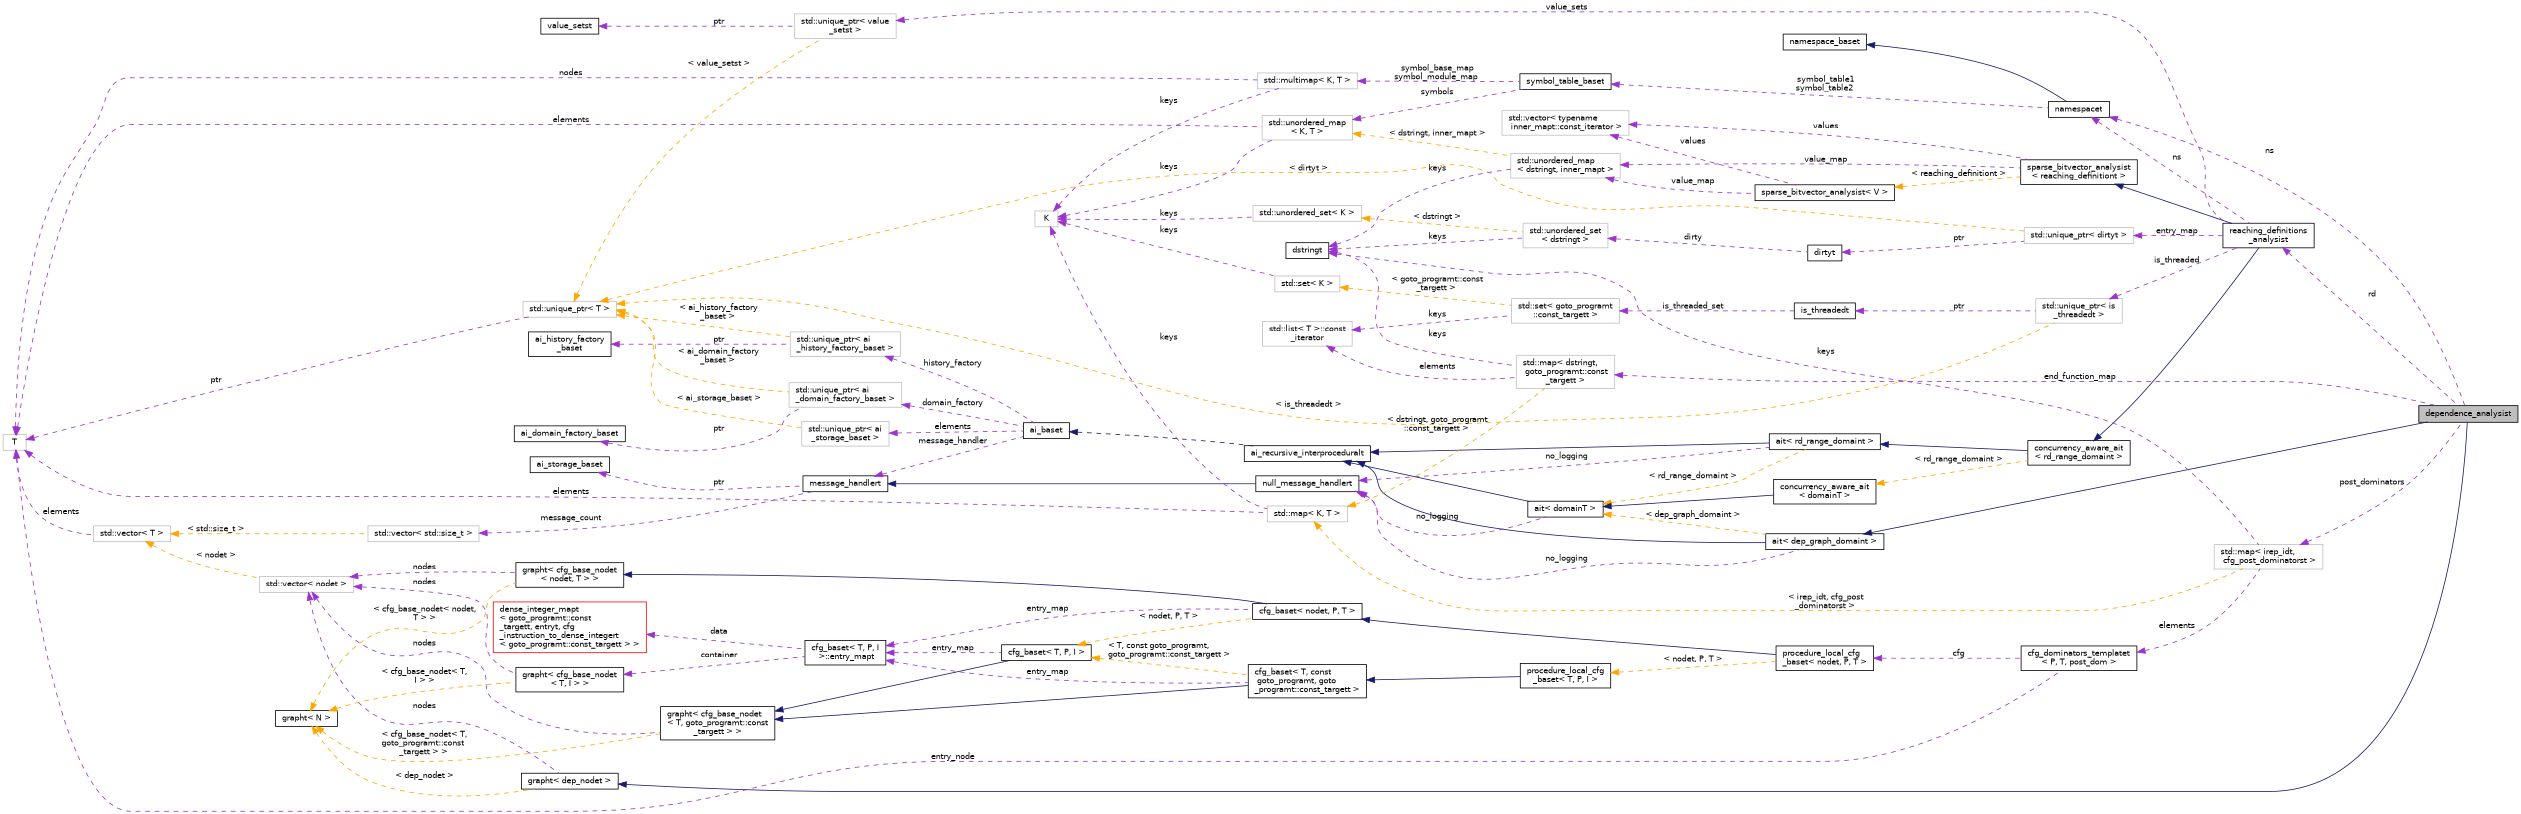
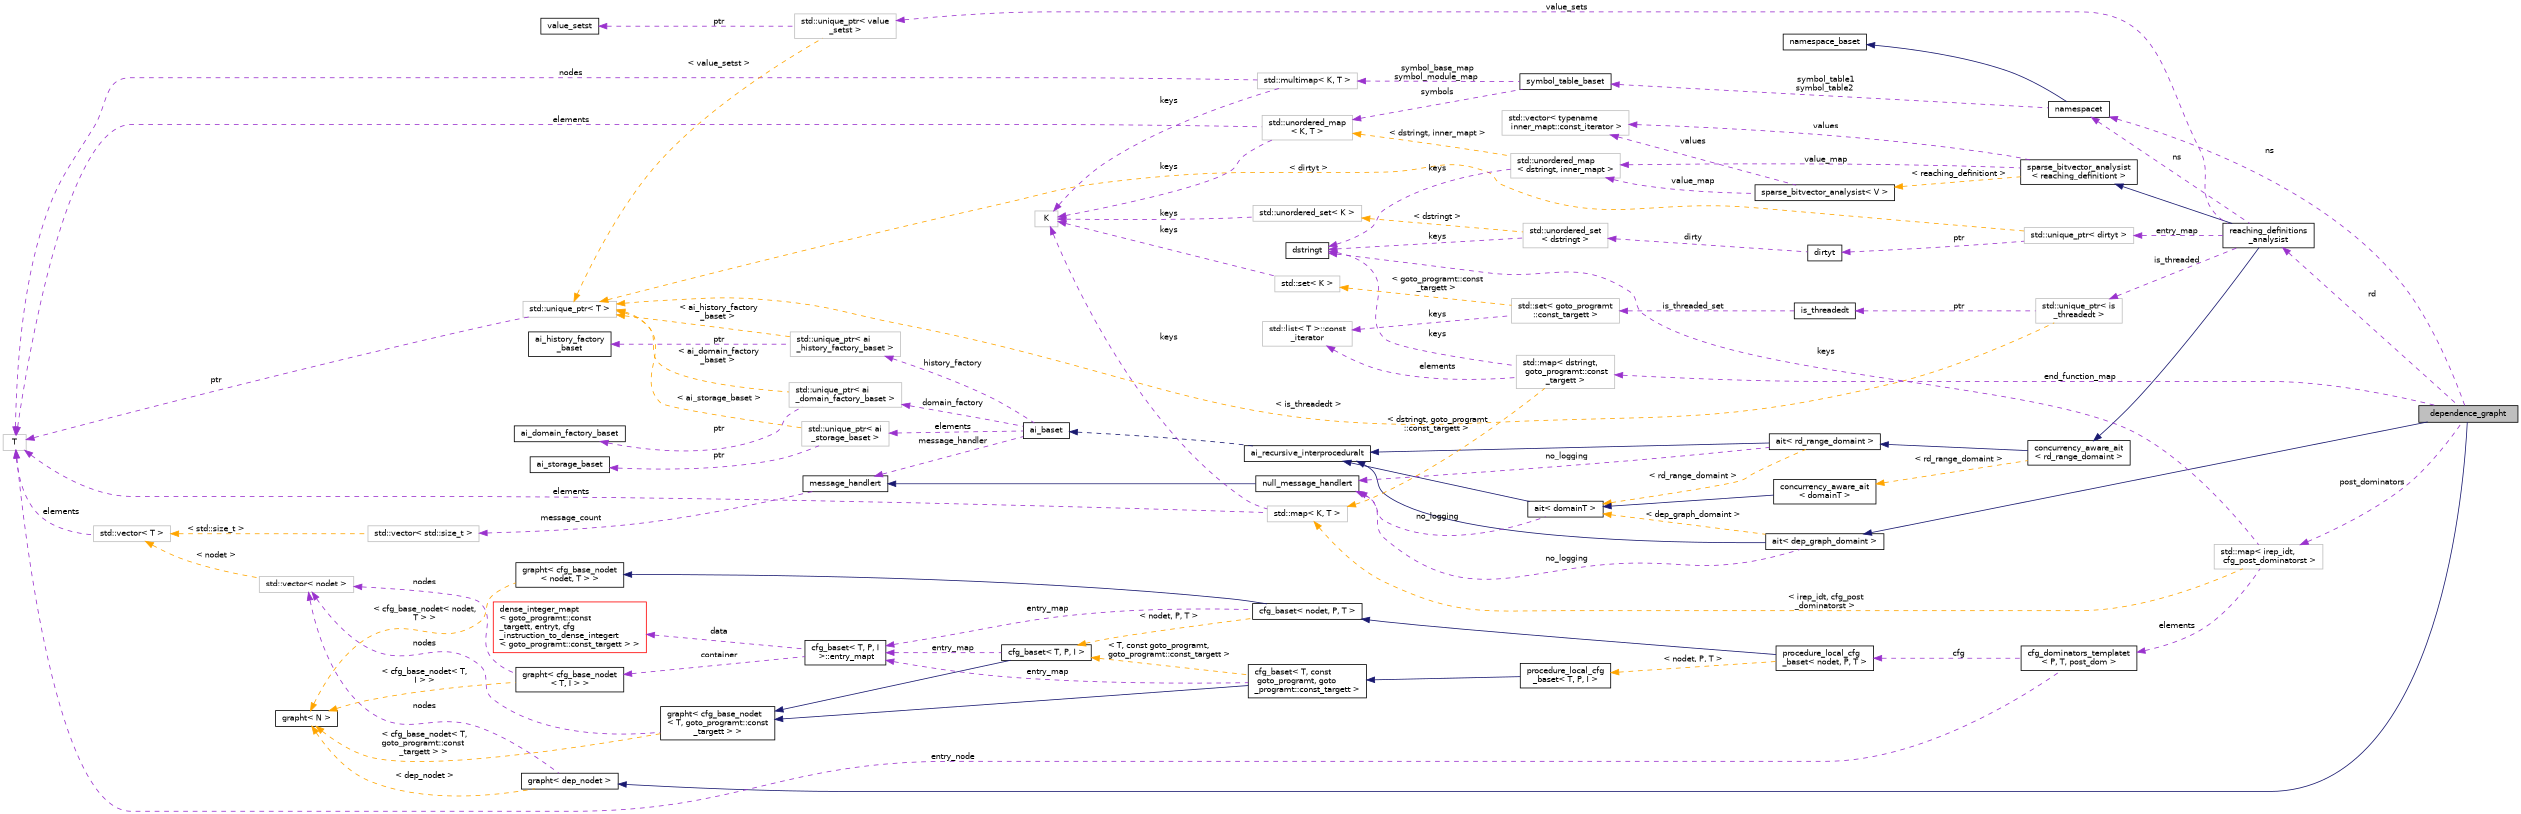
node "dependence_analysist": label "dependence_analysist" -> "dependence_grapht"
edge "message_handlert" -> "ai_storage_baset": now "std::unique_ptr< ai _storage_baset >" -> "ai_storage_baset"
edge "grapht< cfg_base_nodet < nodet, T > >" -> "std::vector< nodet >": removed, label "nodes"
